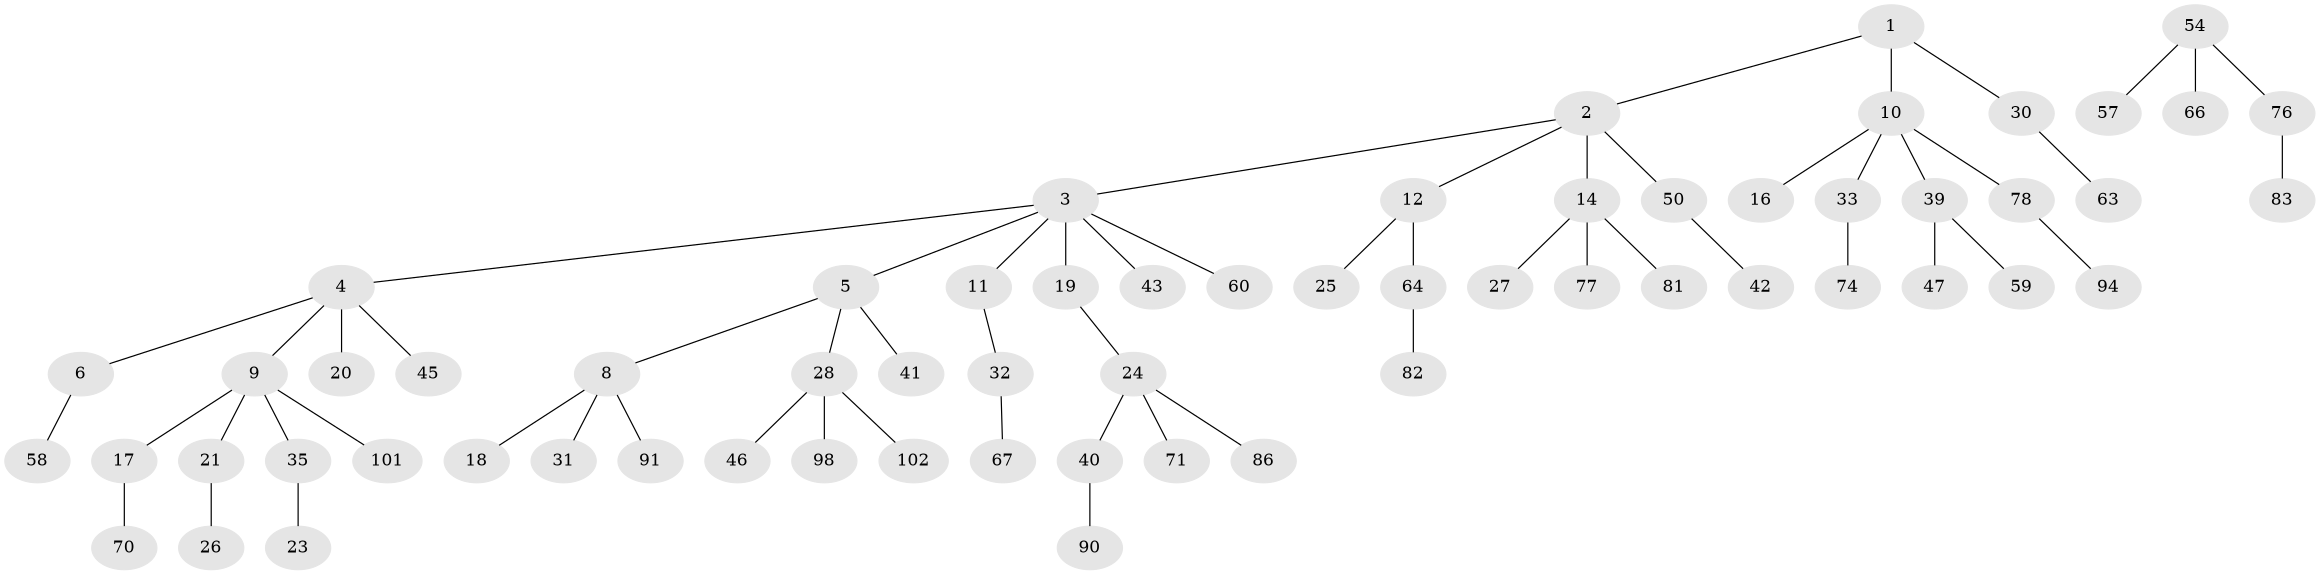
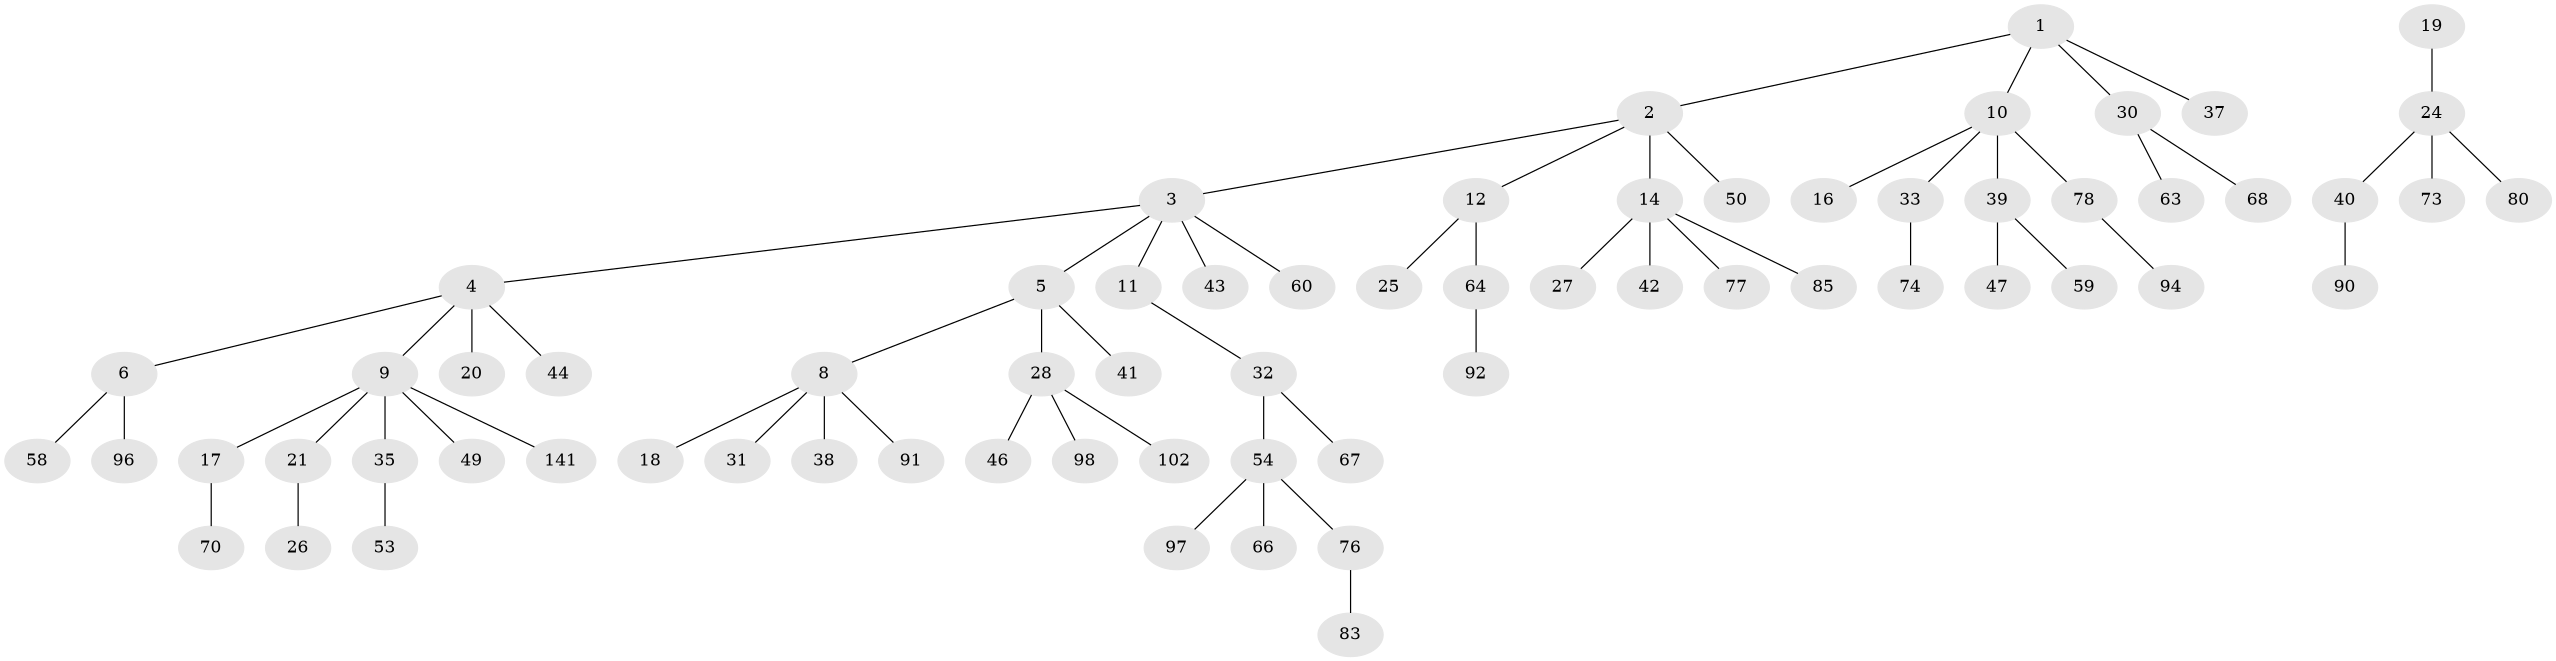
node "57": label "57" -> "97"
node "37": added
node "68": added
edge "3" -- "19": removed
edge "50" -- "42": now "14" -- "42"
node "81": label "81" -> "85"
node "45": label "45" -> "44"
node "82": label "82" -> "92"
edge "32" -- "54": added
node "96": added
node "101": label "101" -> "141"
node "49": added
node "38": added
node "71": label "71" -> "73"
node "86": label "86" -> "80"
node "23": label "23" -> "53"
